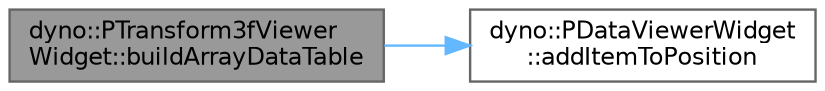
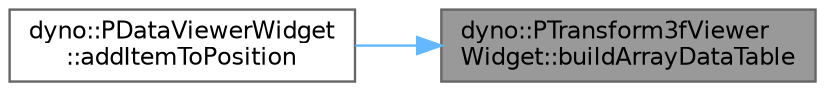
edge "dyno::PTransform3fViewer Widget::buildArrayDataTable" -> "dyno::PDataViewerWidget ::addItemToPosition": reversed
